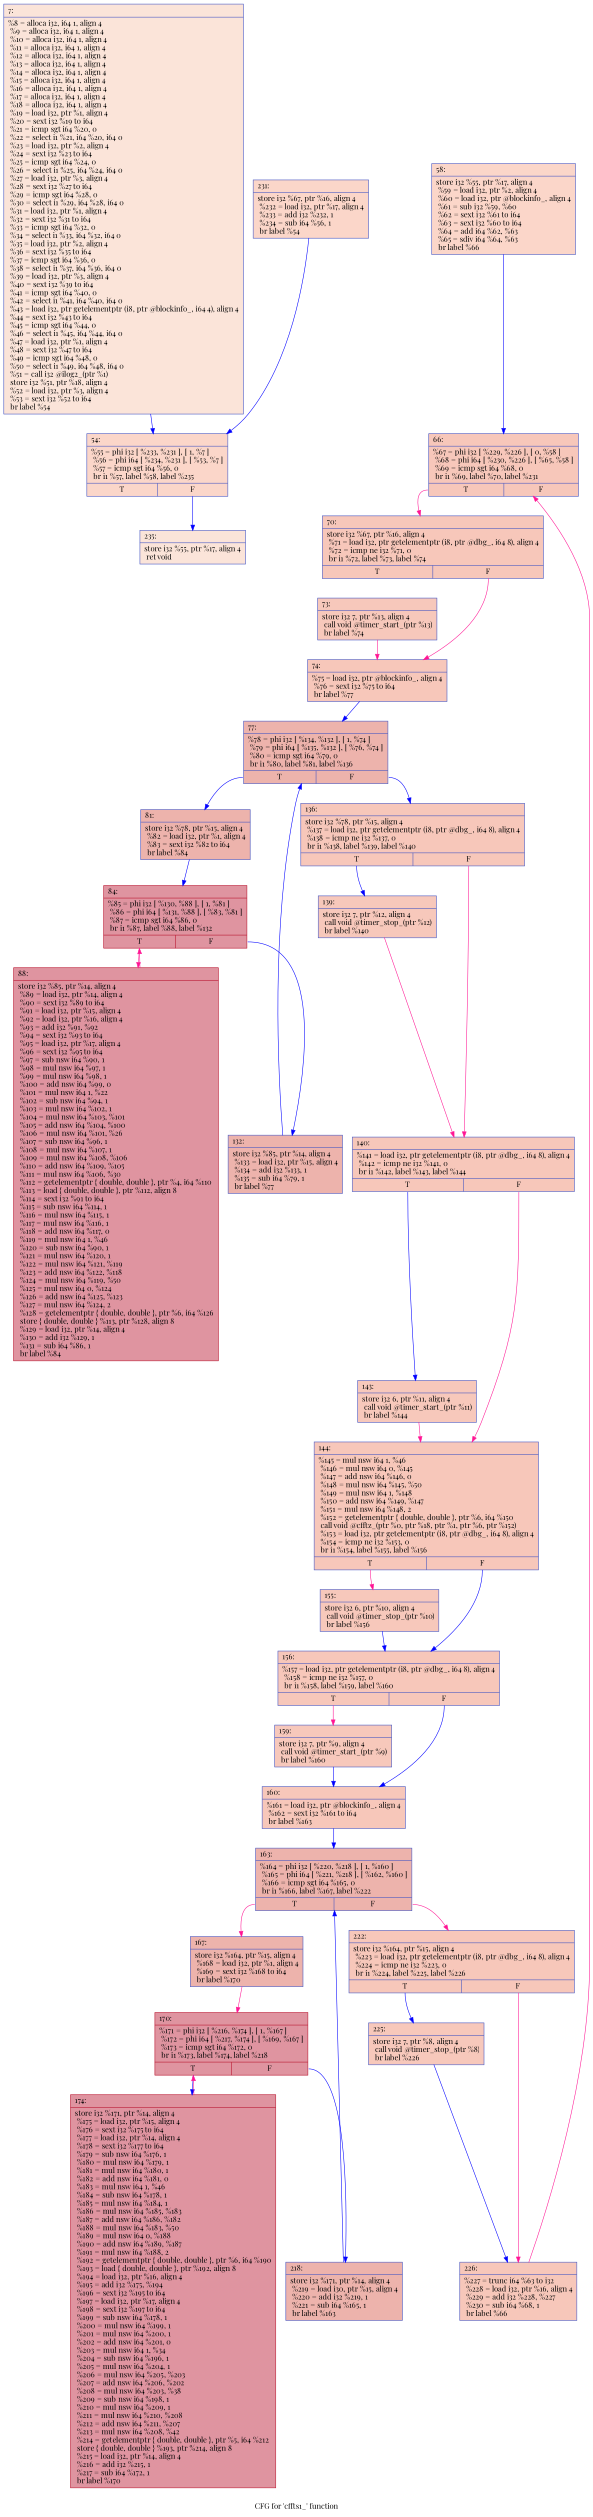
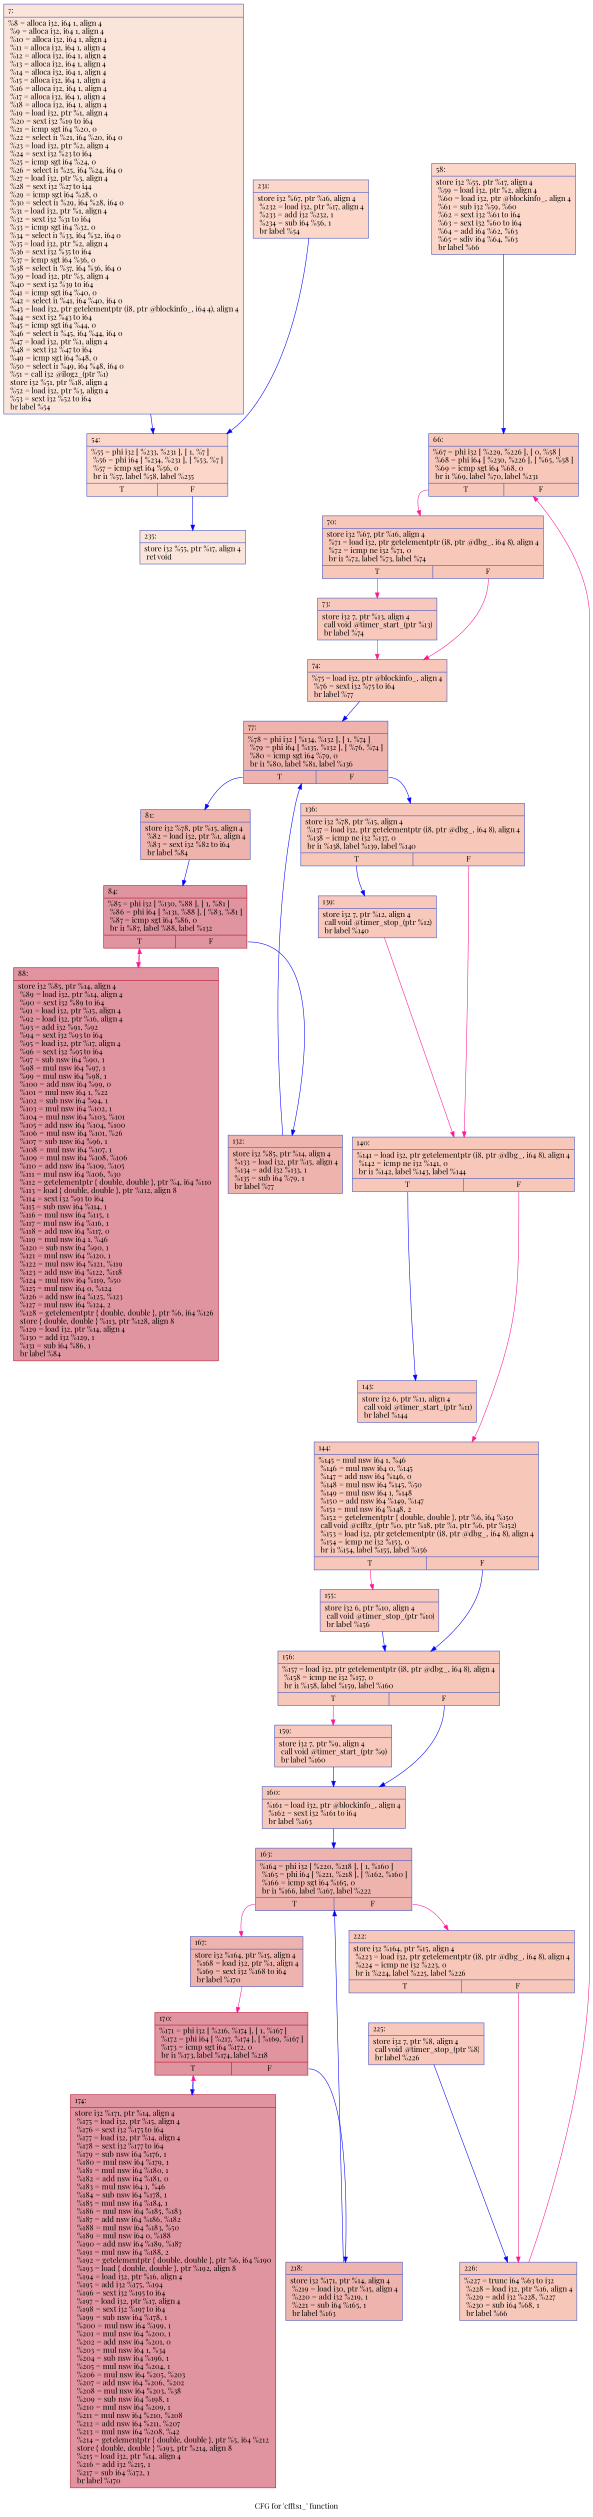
node "7:": text "%28 = sext i32 %27 to i64" -> "%28 = sext i32 %27 to i44"
edge "70:" -> "73:": added
edge "143:" -> "144:": removed
edge "222:" -> "225:": removed
